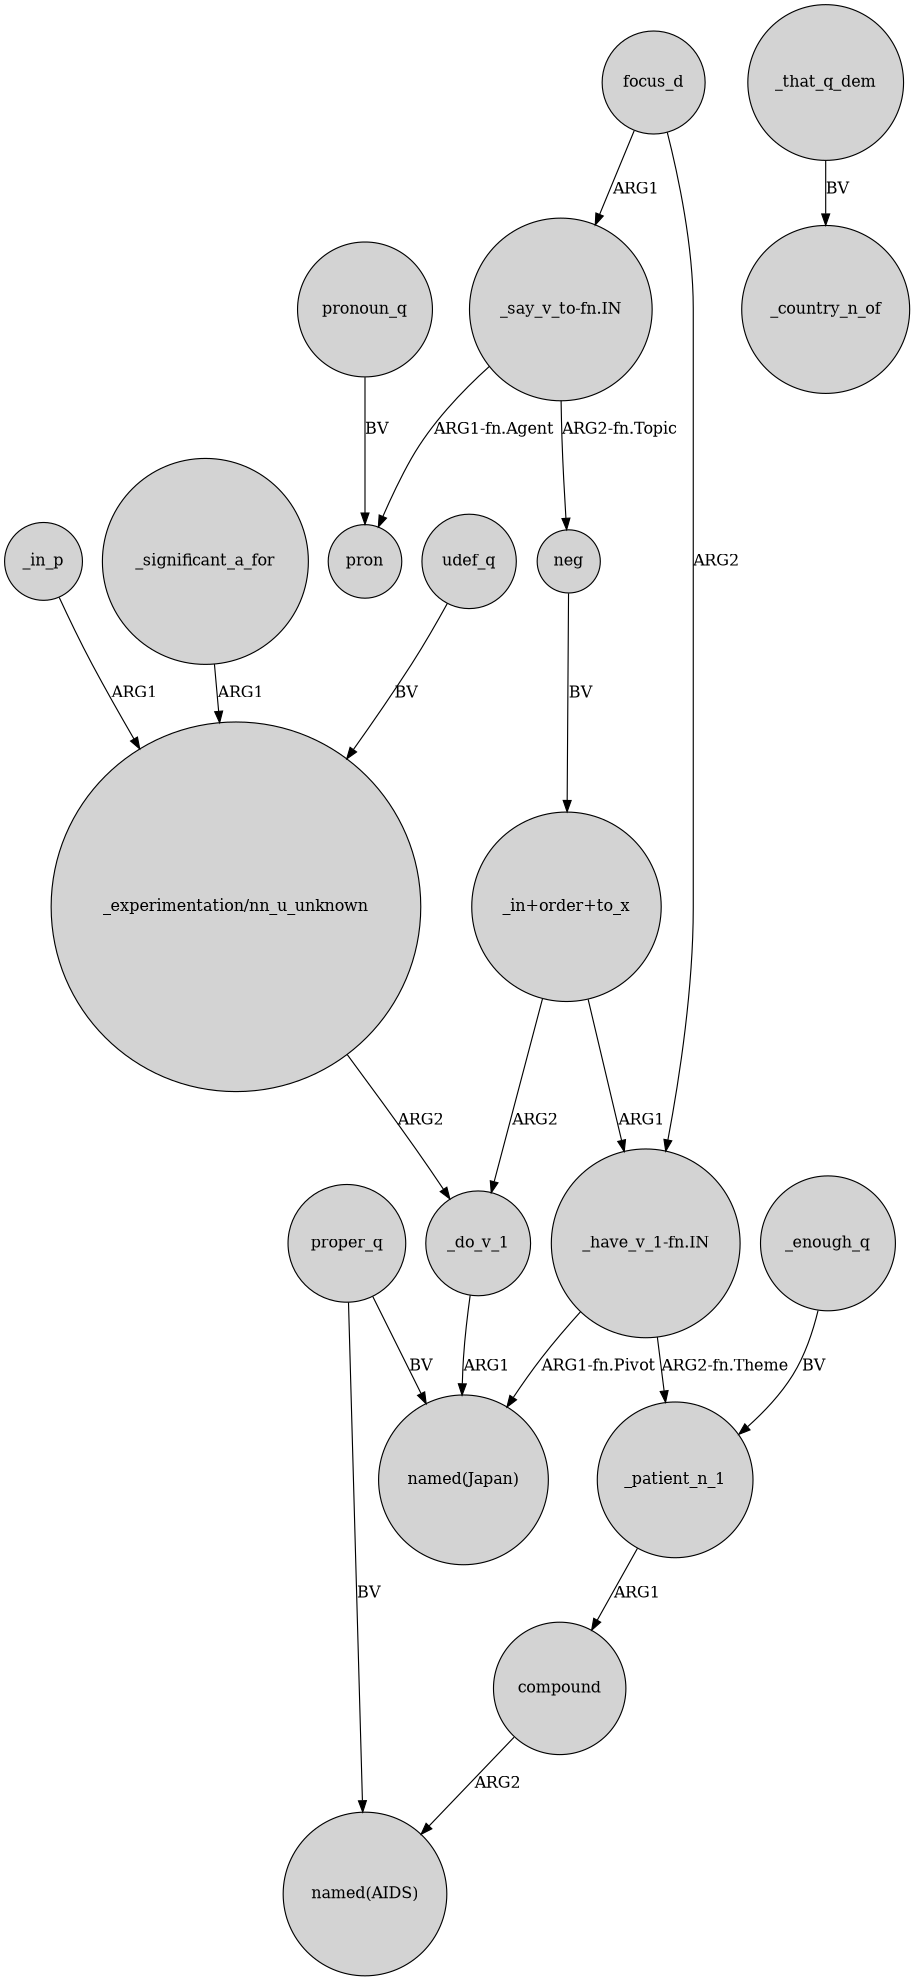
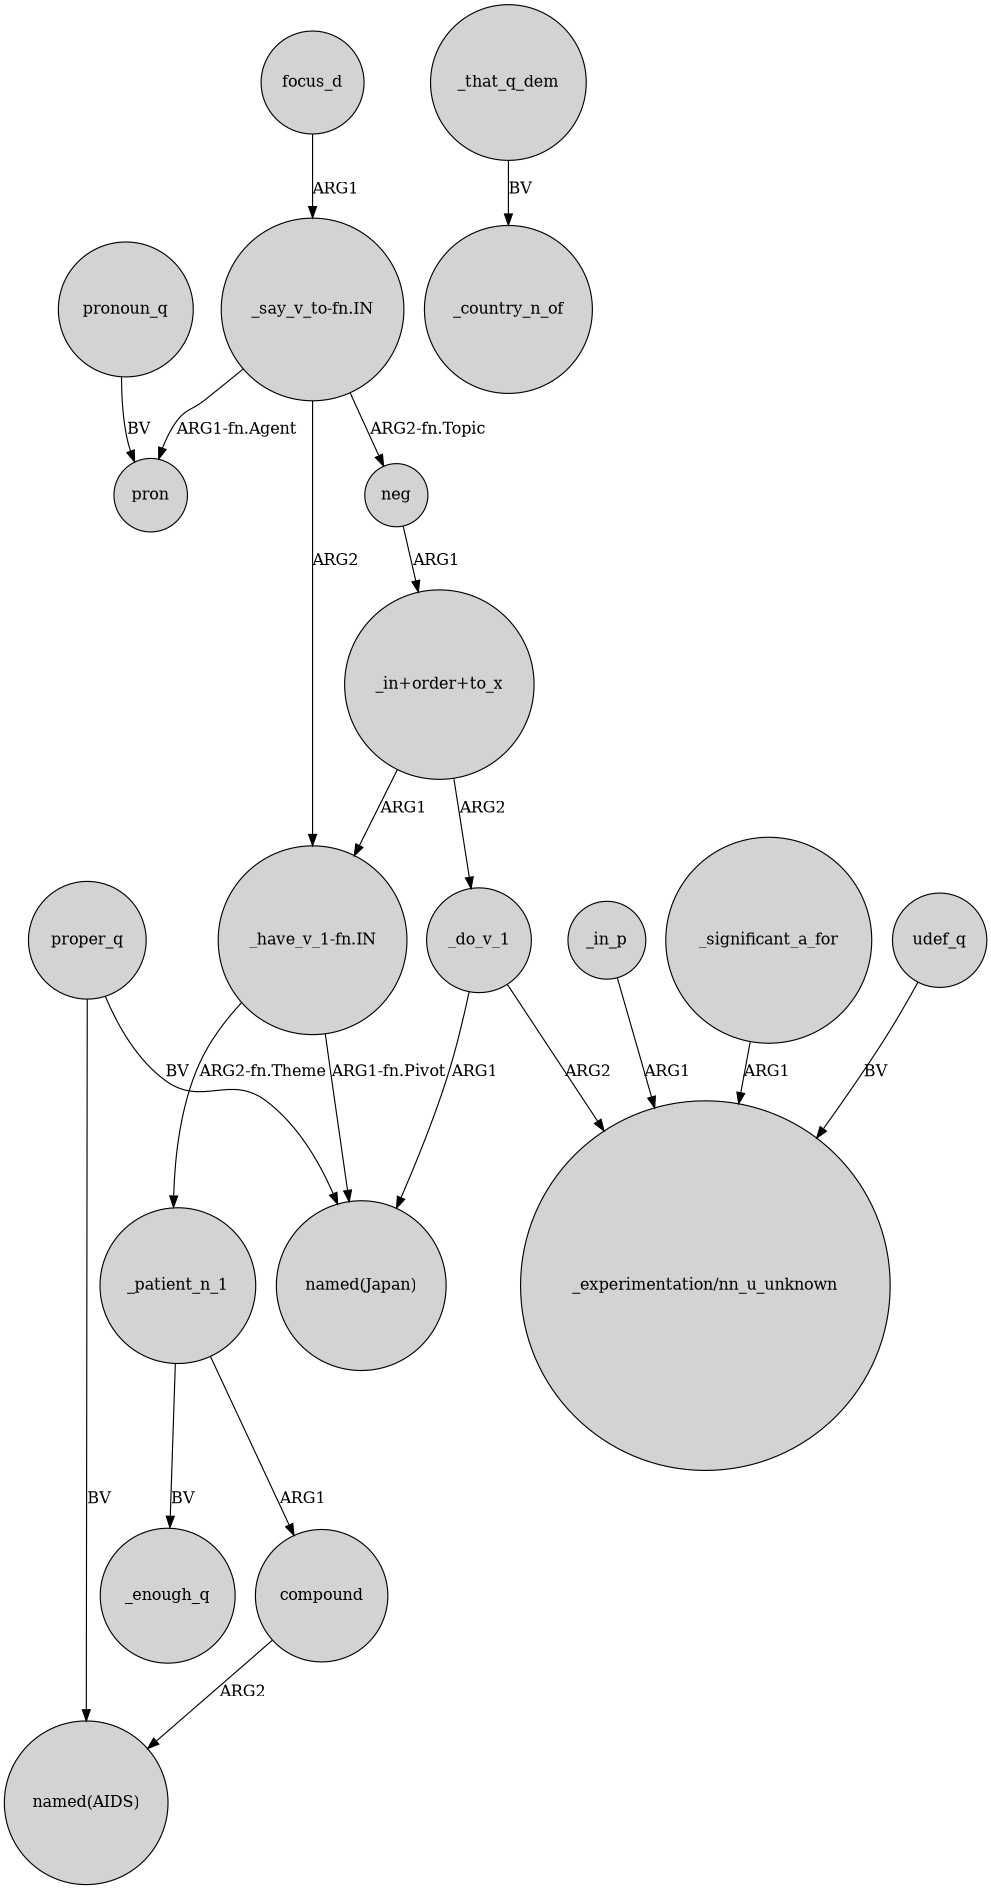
edge "focus_d" -> "_have_v_1-fn.IN": now "_say_v_to-fn.IN" -> "_have_v_1-fn.IN"
edge "neg" -> "_in+order+to_x": label "BV" -> "ARG1"
edge "_experimentation/nn_u_unknown" -> "_do_v_1": reversed
edge "_enough_q" -> "_patient_n_1": reversed
